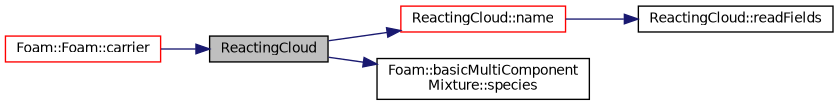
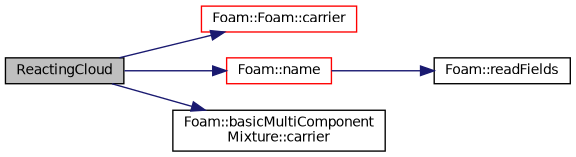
node "ReactingCloud::name": label "ReactingCloud::name" -> "Foam::name"
node "ReactingCloud::readFields": label "ReactingCloud::readFields" -> "Foam::readFields"
edge "Foam::Foam::carrier" -> "ReactingCloud": reversed
node "Foam::basicMultiComponent Mixture::species": label "Foam::basicMultiComponent Mixture::species" -> "Foam::basicMultiComponent Mixture::carrier"
